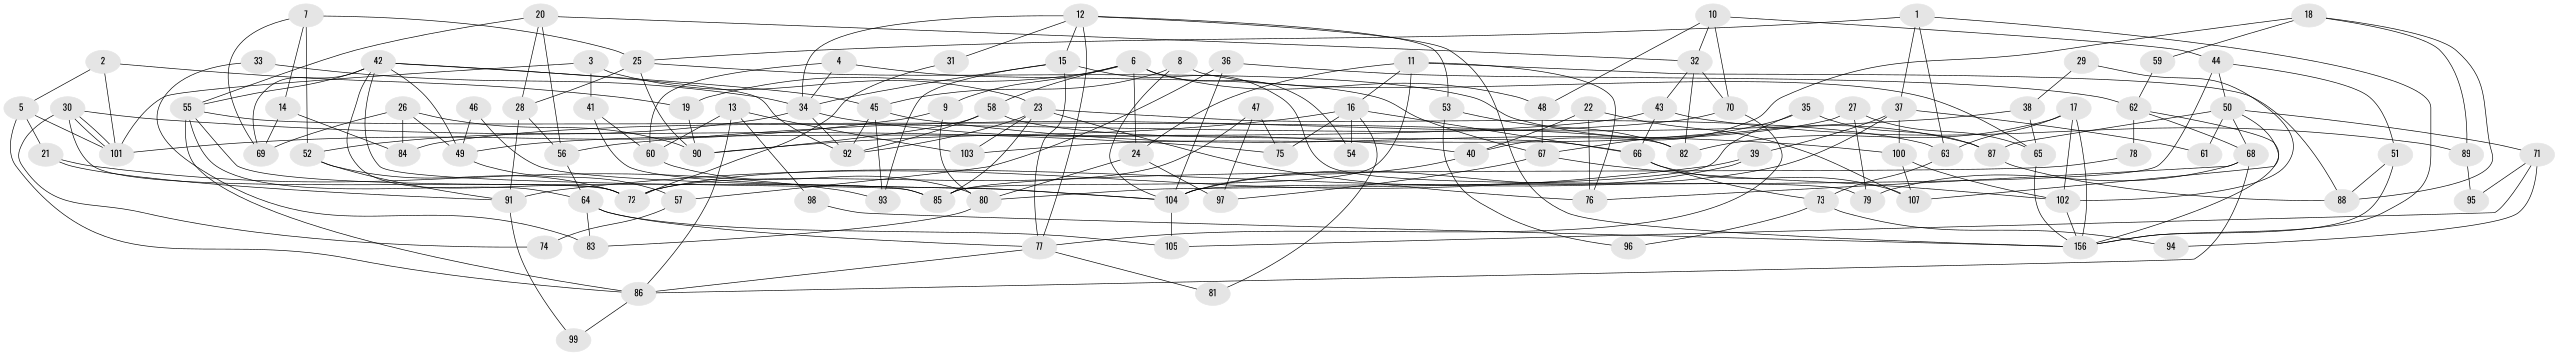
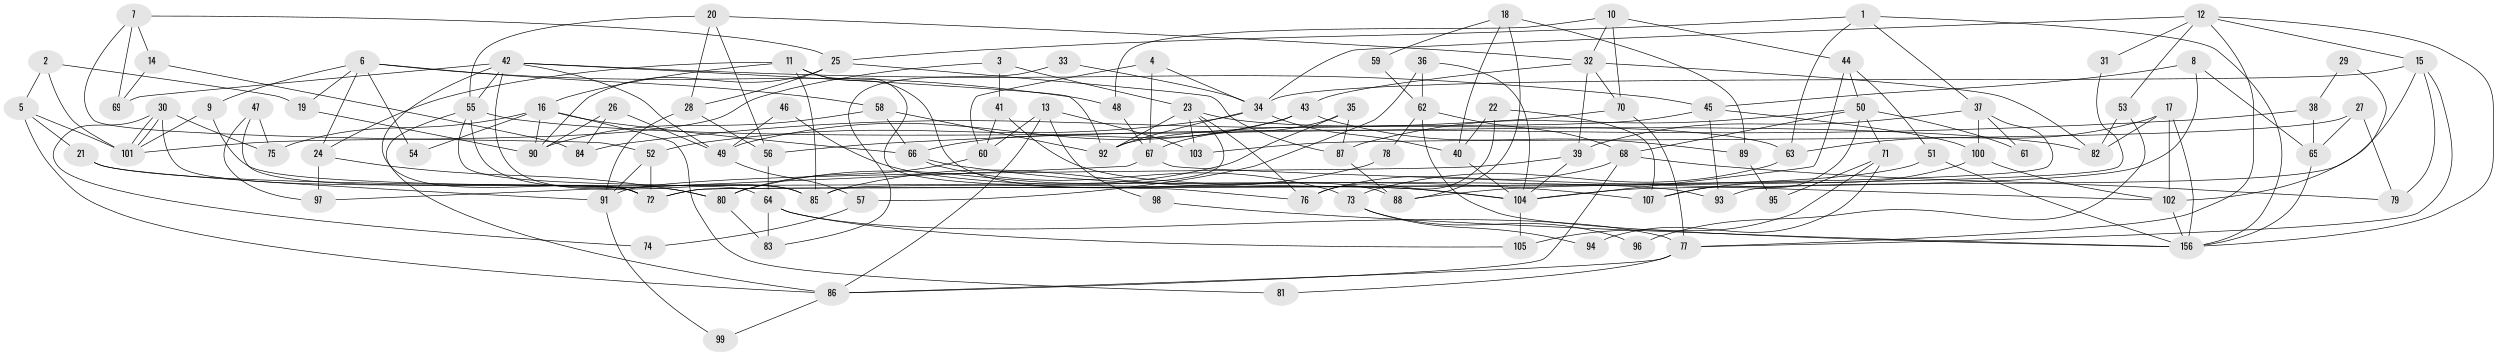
edge "32" -- "39": added
edge "26" -- "69": removed
